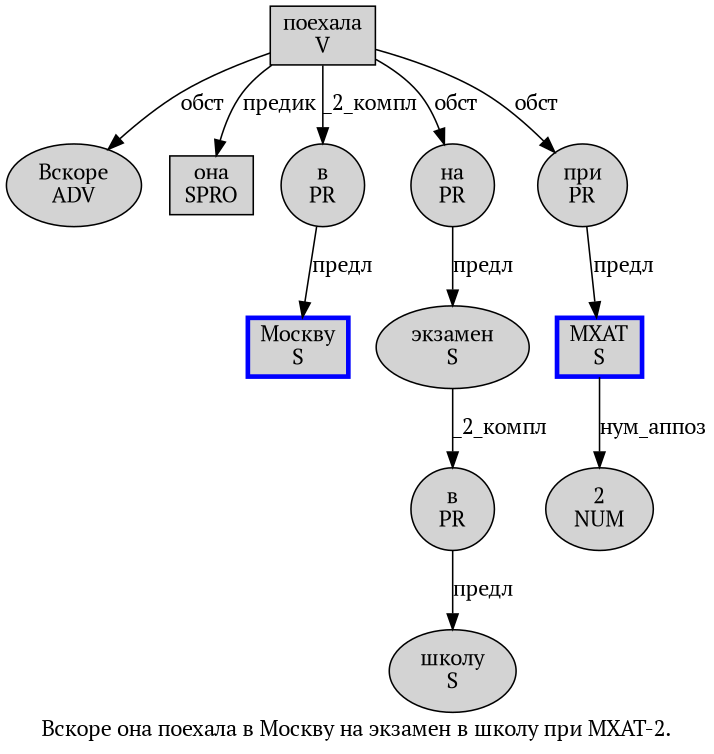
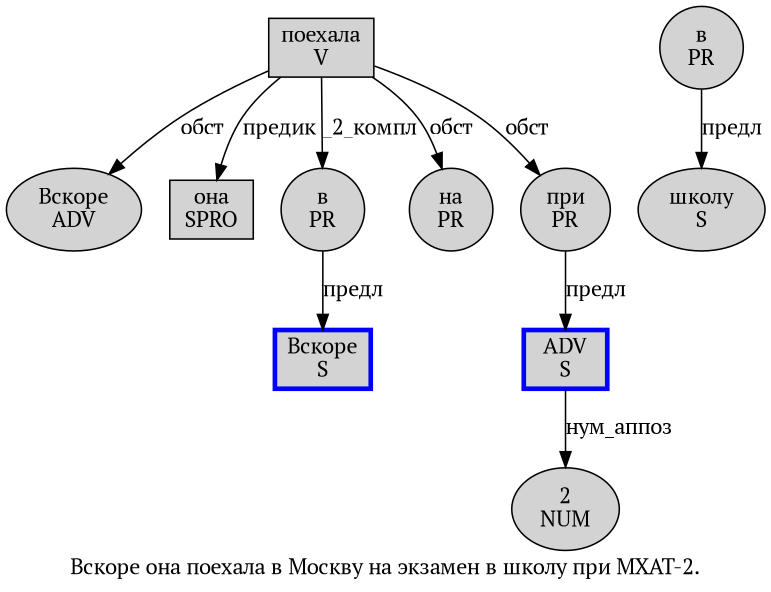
node "Москву S": label "Москву S" -> "Вскоре S"
node "экзамен S": removed
node "МХАТ S": label "МХАТ S" -> "ADV S"
